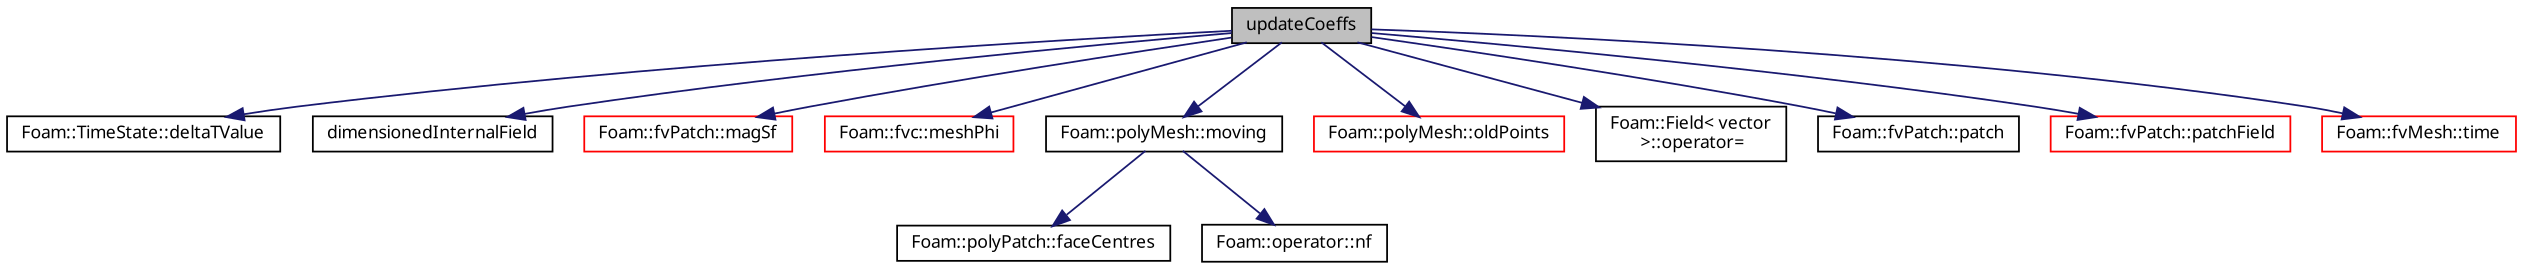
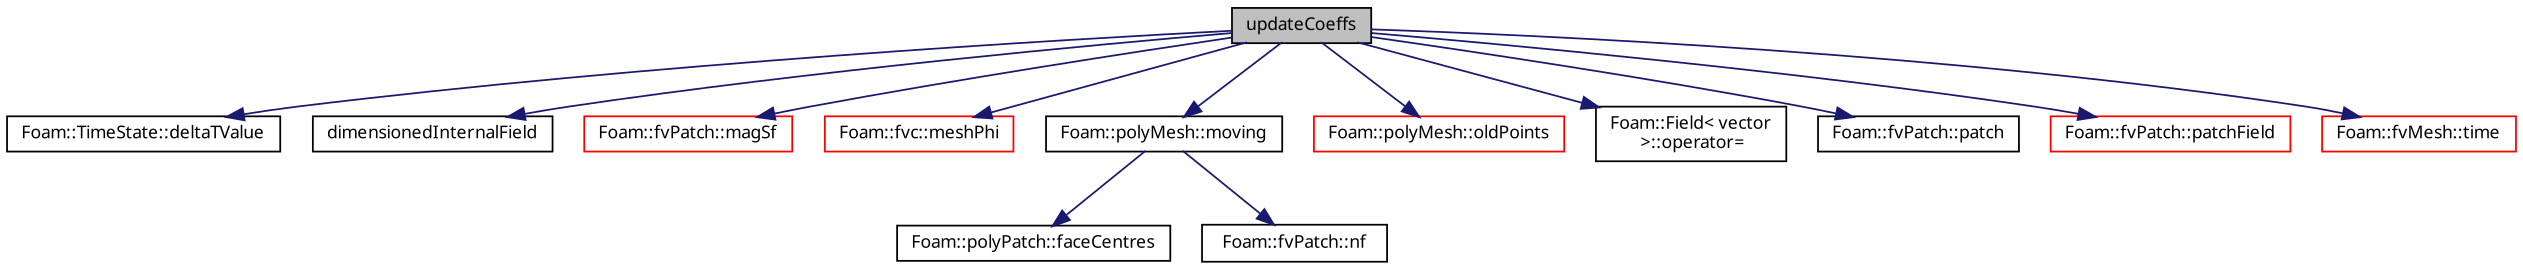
node "Foam::operator::nf": label "Foam::operator::nf" -> "Foam::fvPatch::nf"
